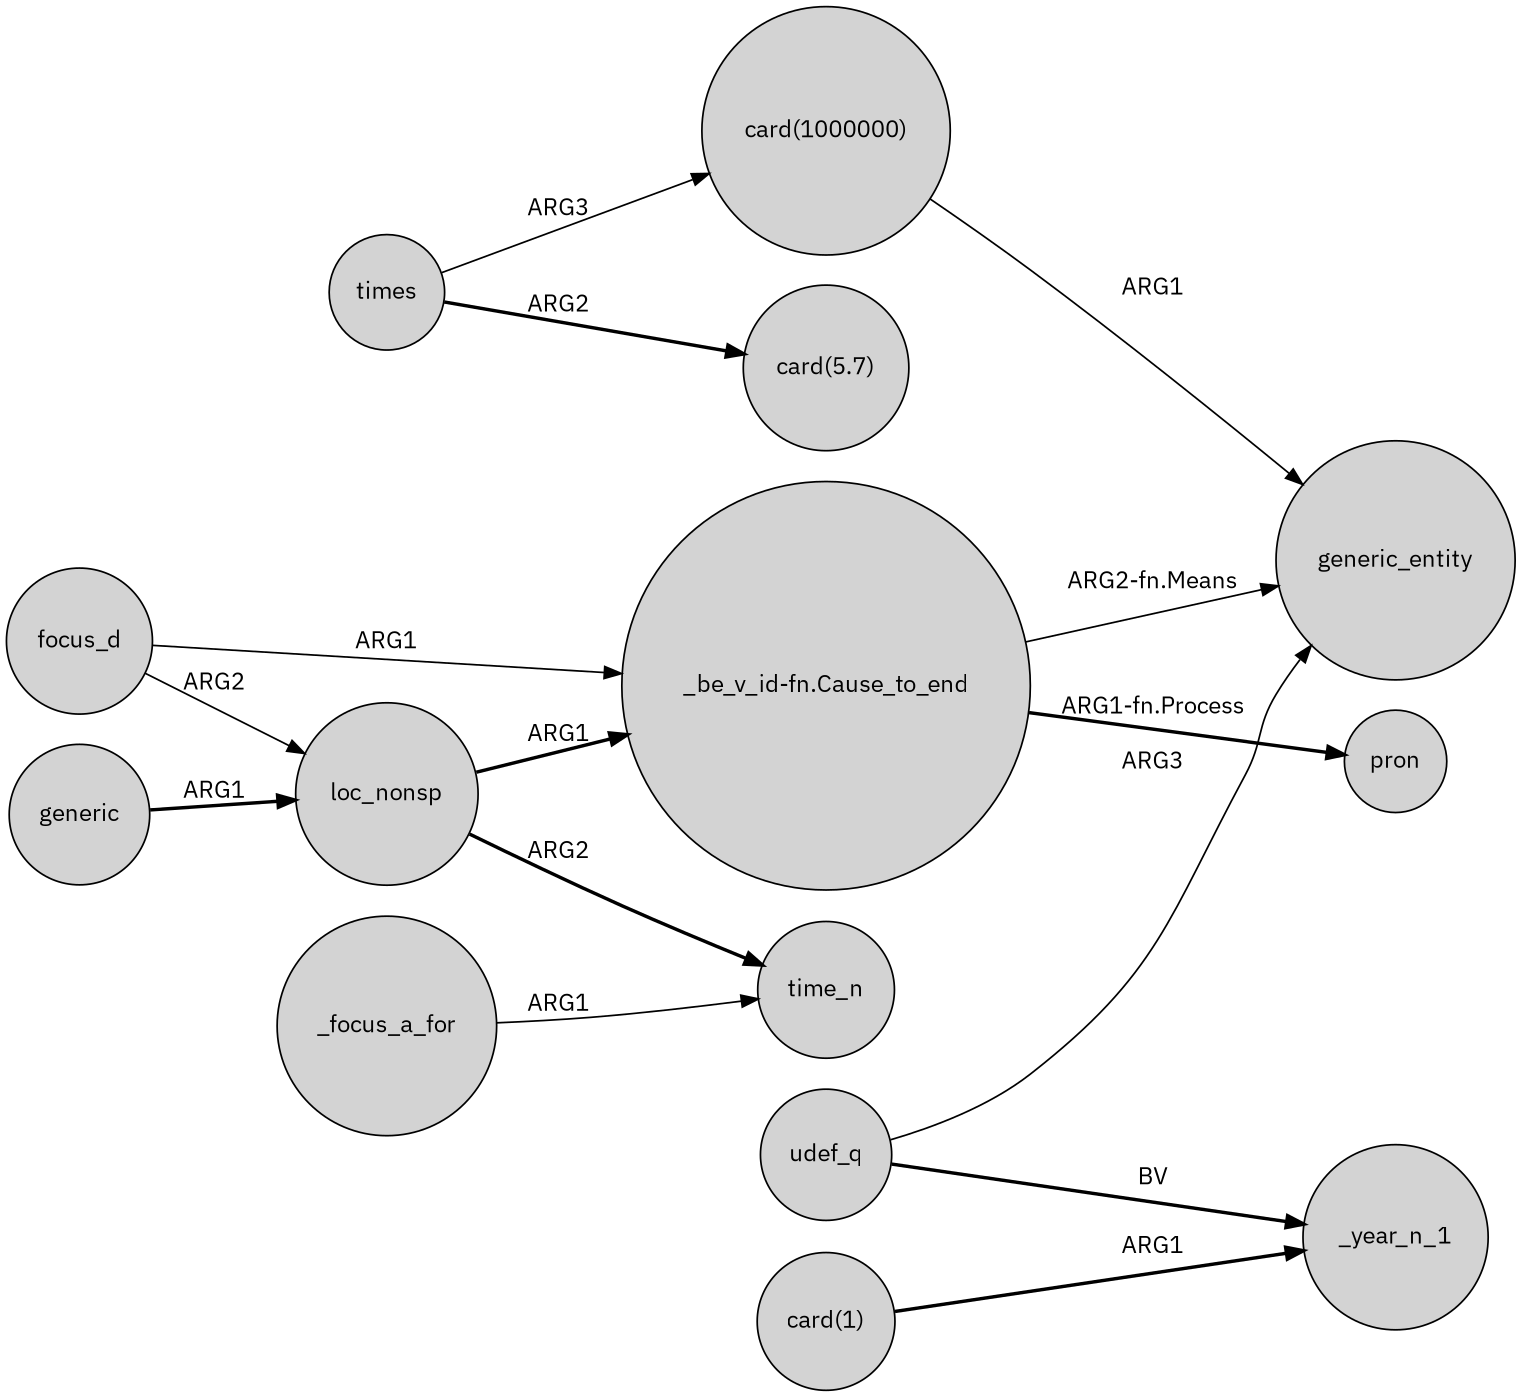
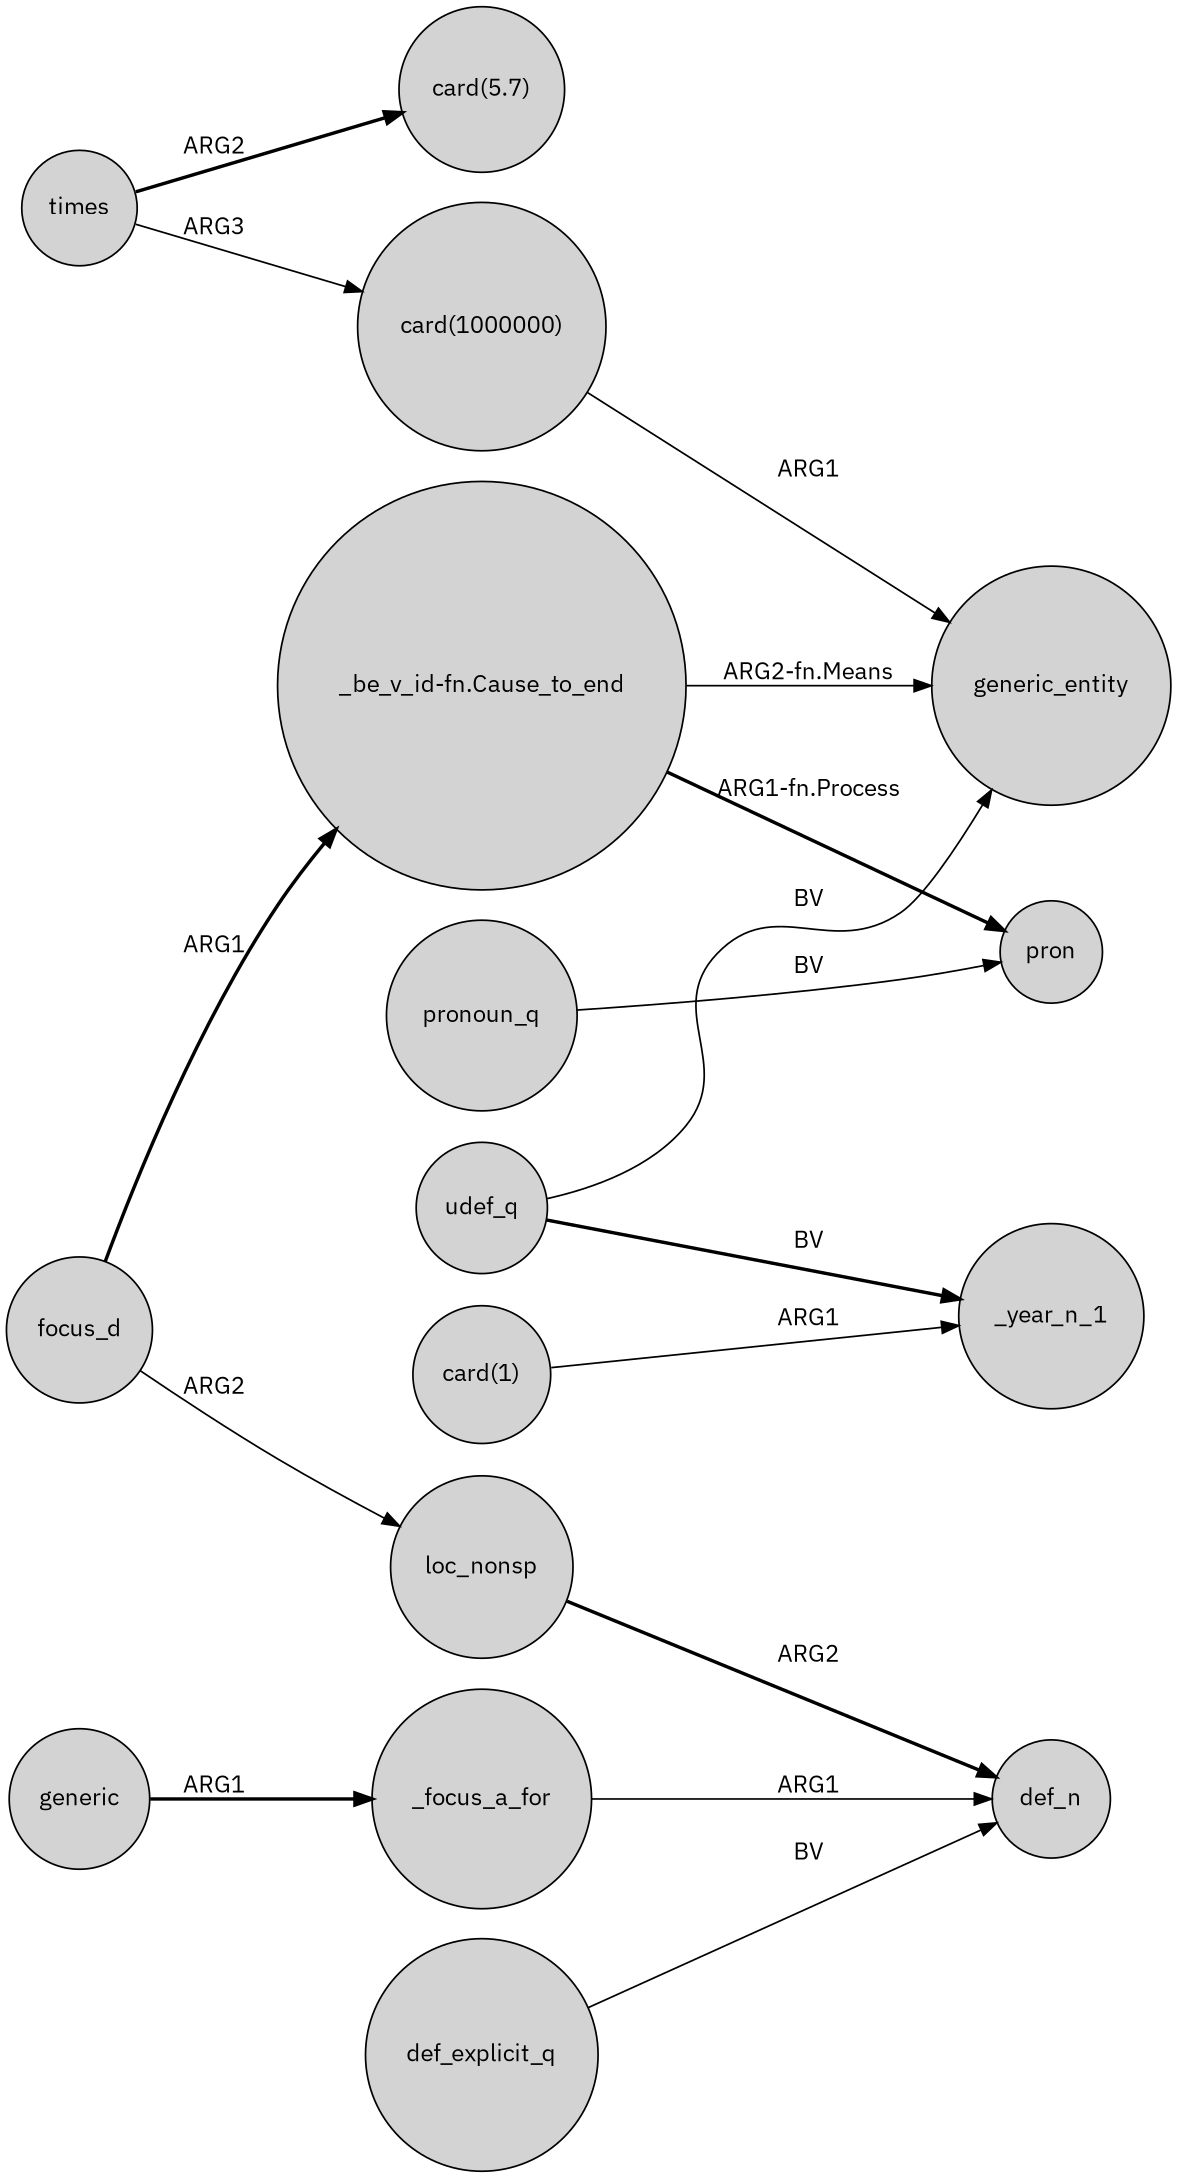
edge "focus_d" -> "_be_v_id-fn.Cause_to_end": style solid -> bold
edge "loc_nonsp" -> "_be_v_id-fn.Cause_to_end": removed, label "ARG1"
edge "udef_q" -> "generic_entity": label "ARG3" -> "BV"
edge "generic" -> "loc_nonsp": now "generic" -> "_focus_a_for"
node "time_n": label "time_n" -> "def_n"
node "pronoun_q": added
edge "card(1)" -> "_year_n_1": style bold -> solid
node "def_explicit_q": added
